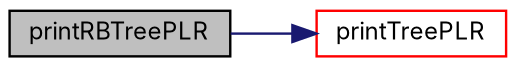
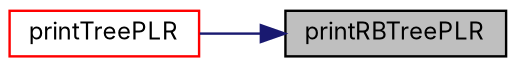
edge "printRBTreePLR" -> "printTreePLR": reversed
